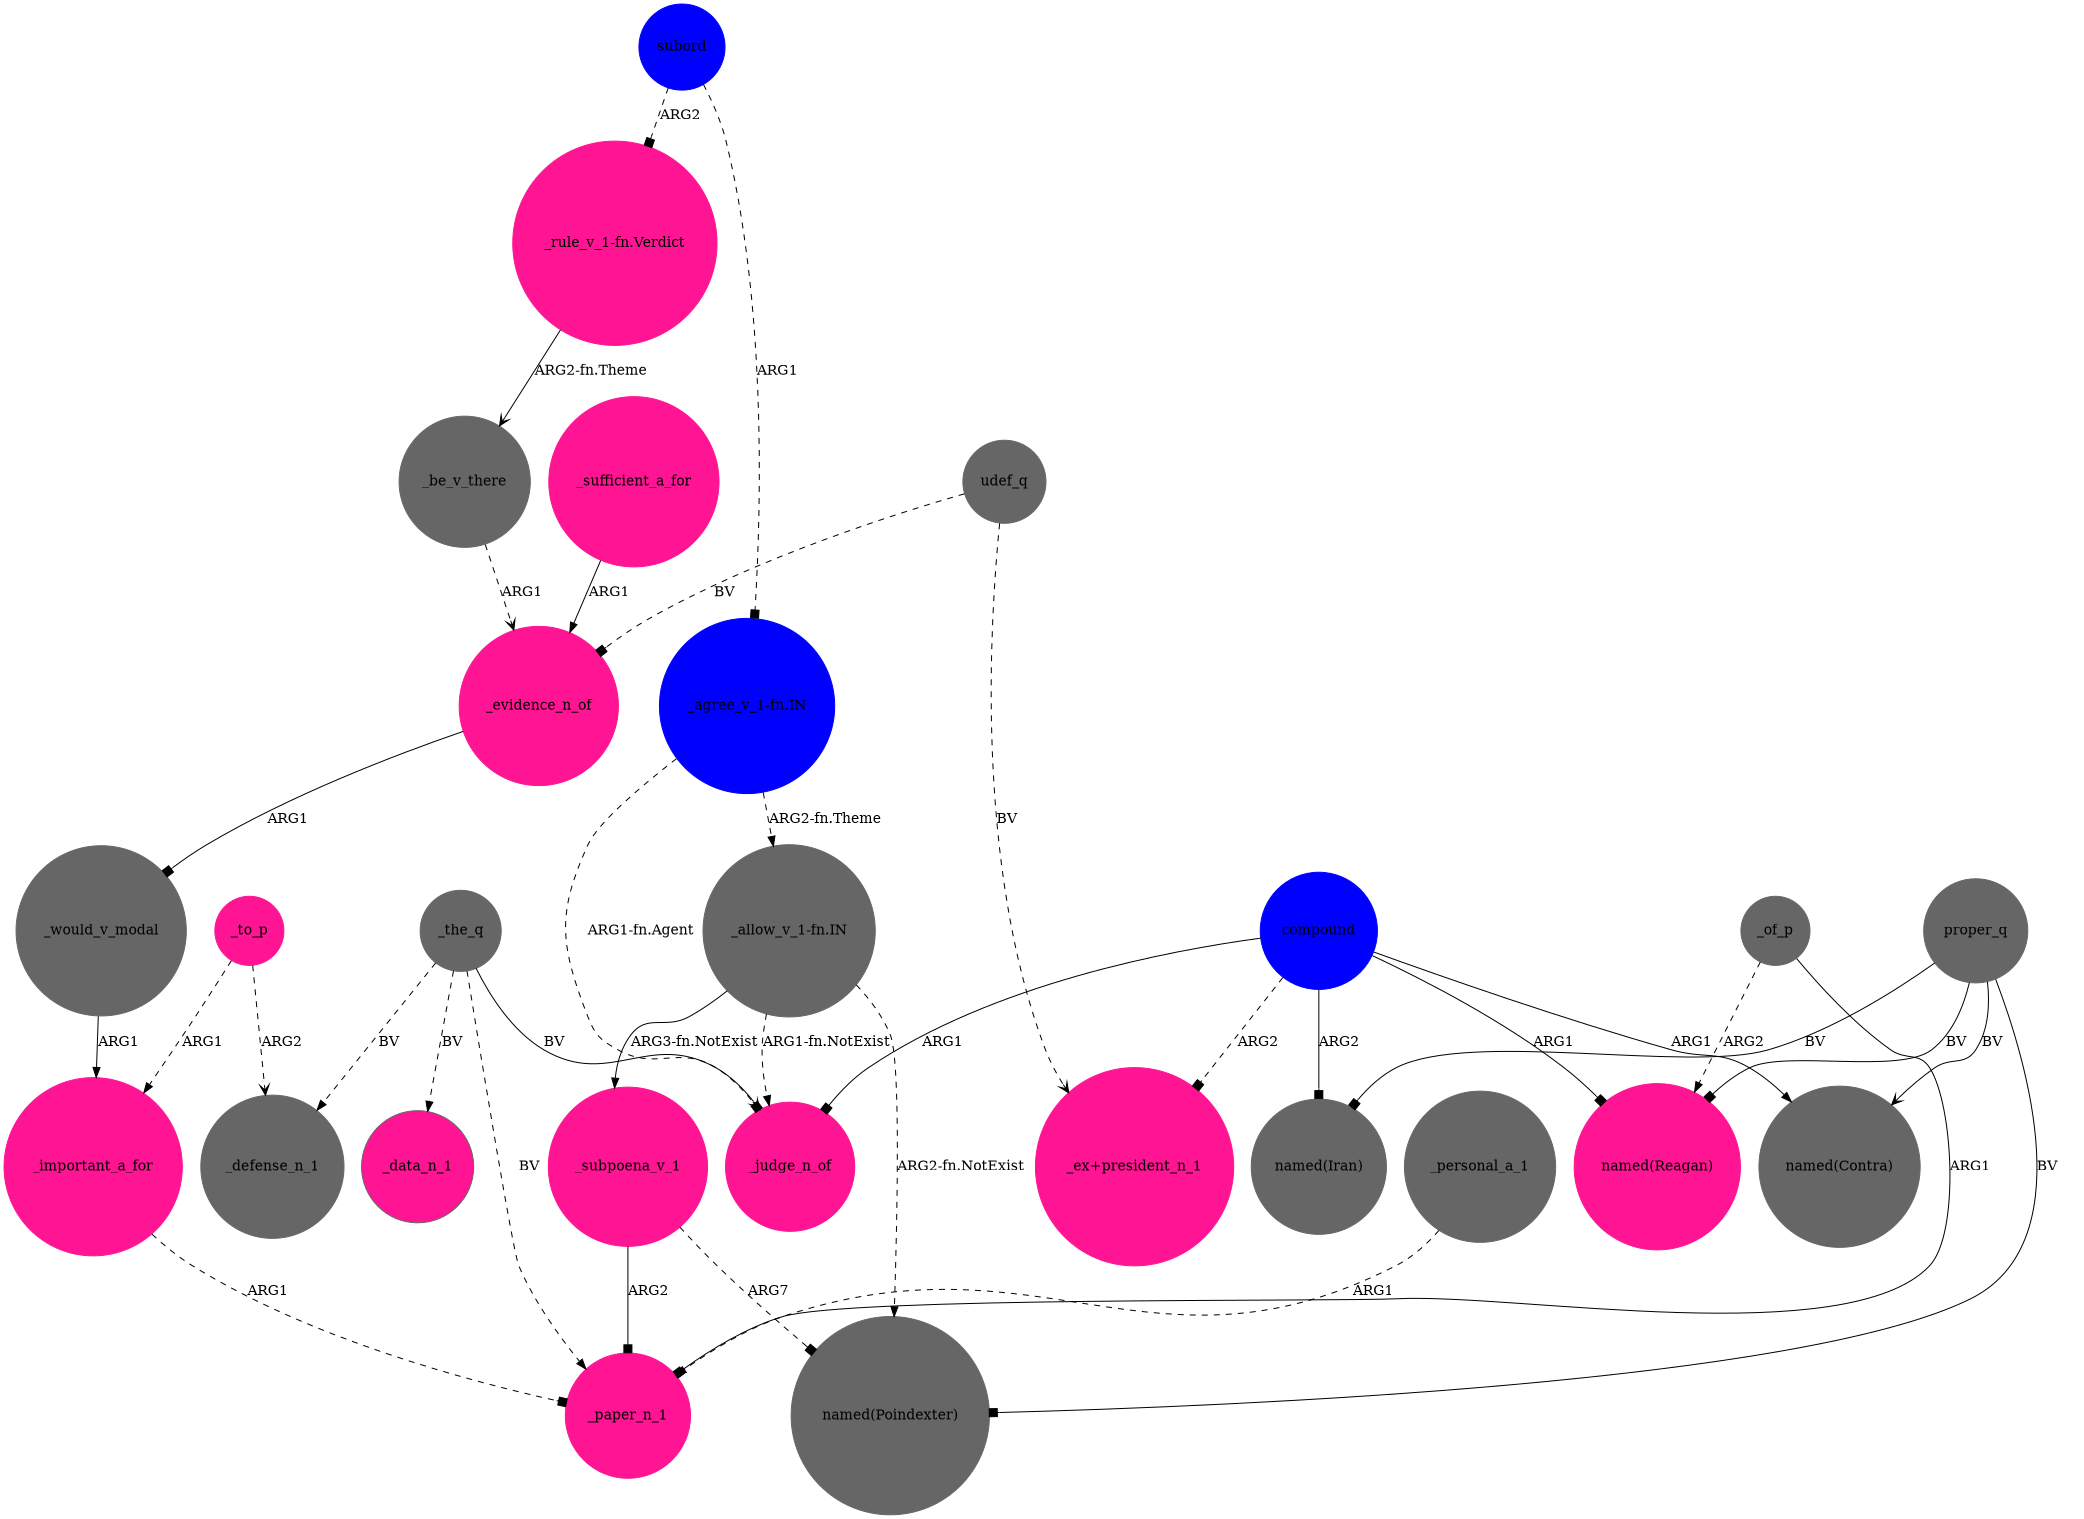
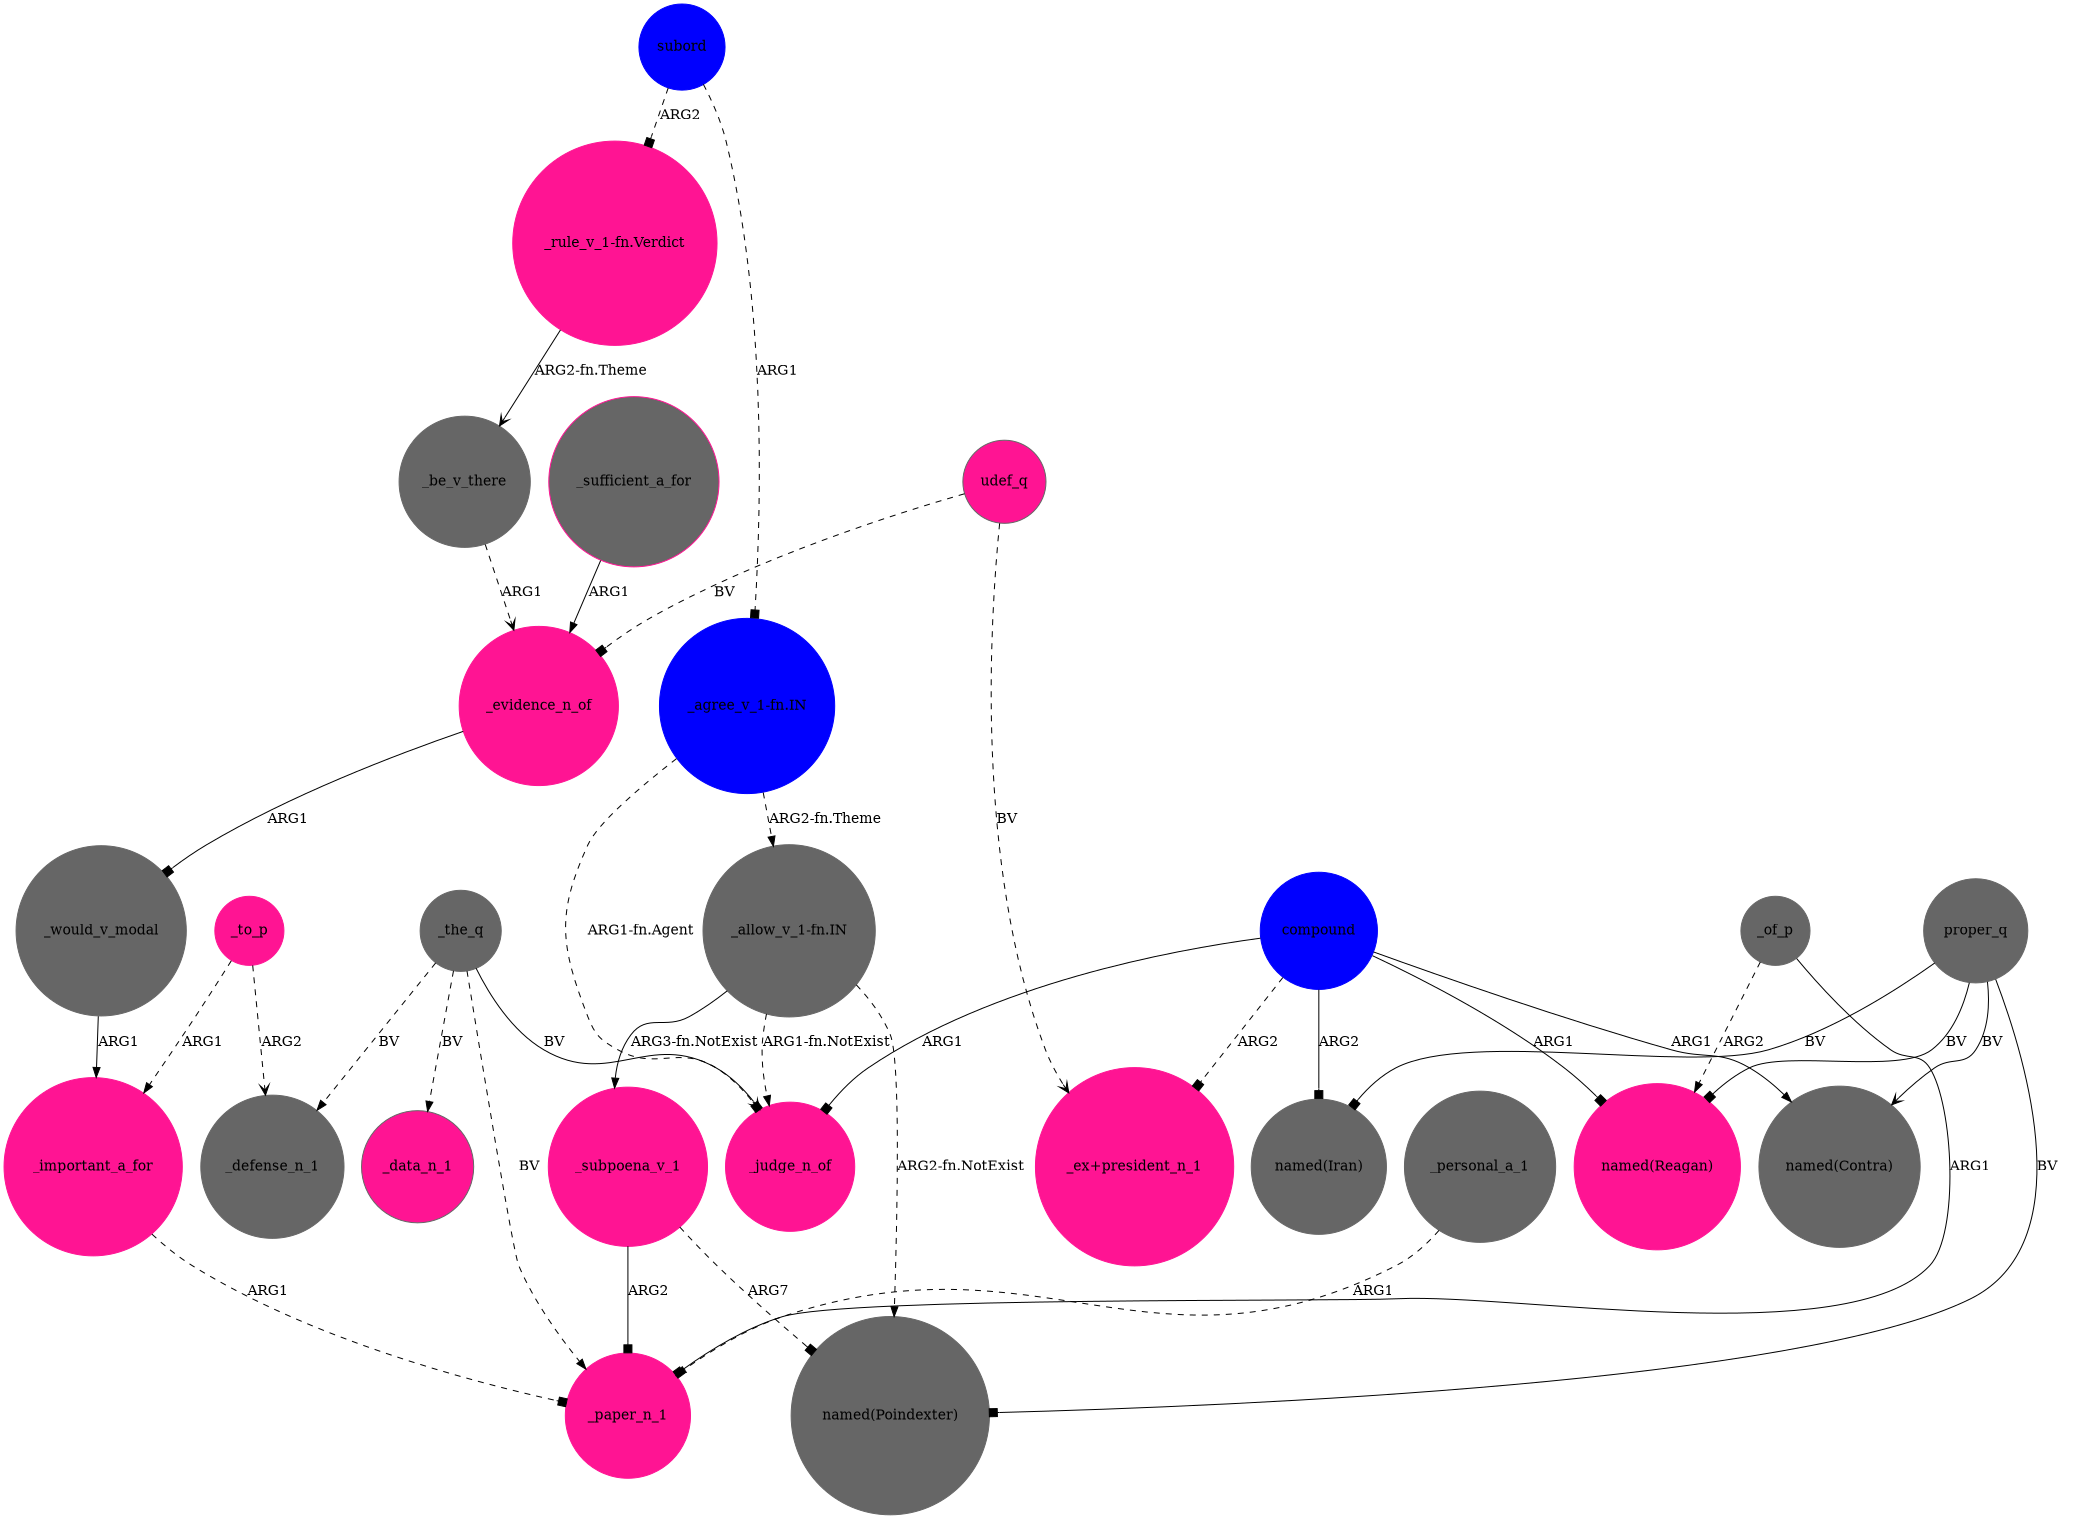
node "_sufficient_a_for": fillcolor deeppink -> gray40
node "udef_q": fillcolor gray40 -> deeppink
